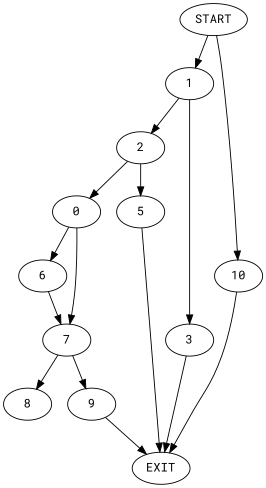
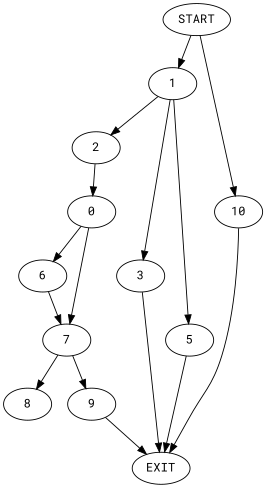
edge "2" -> "5": now "1" -> "5"
